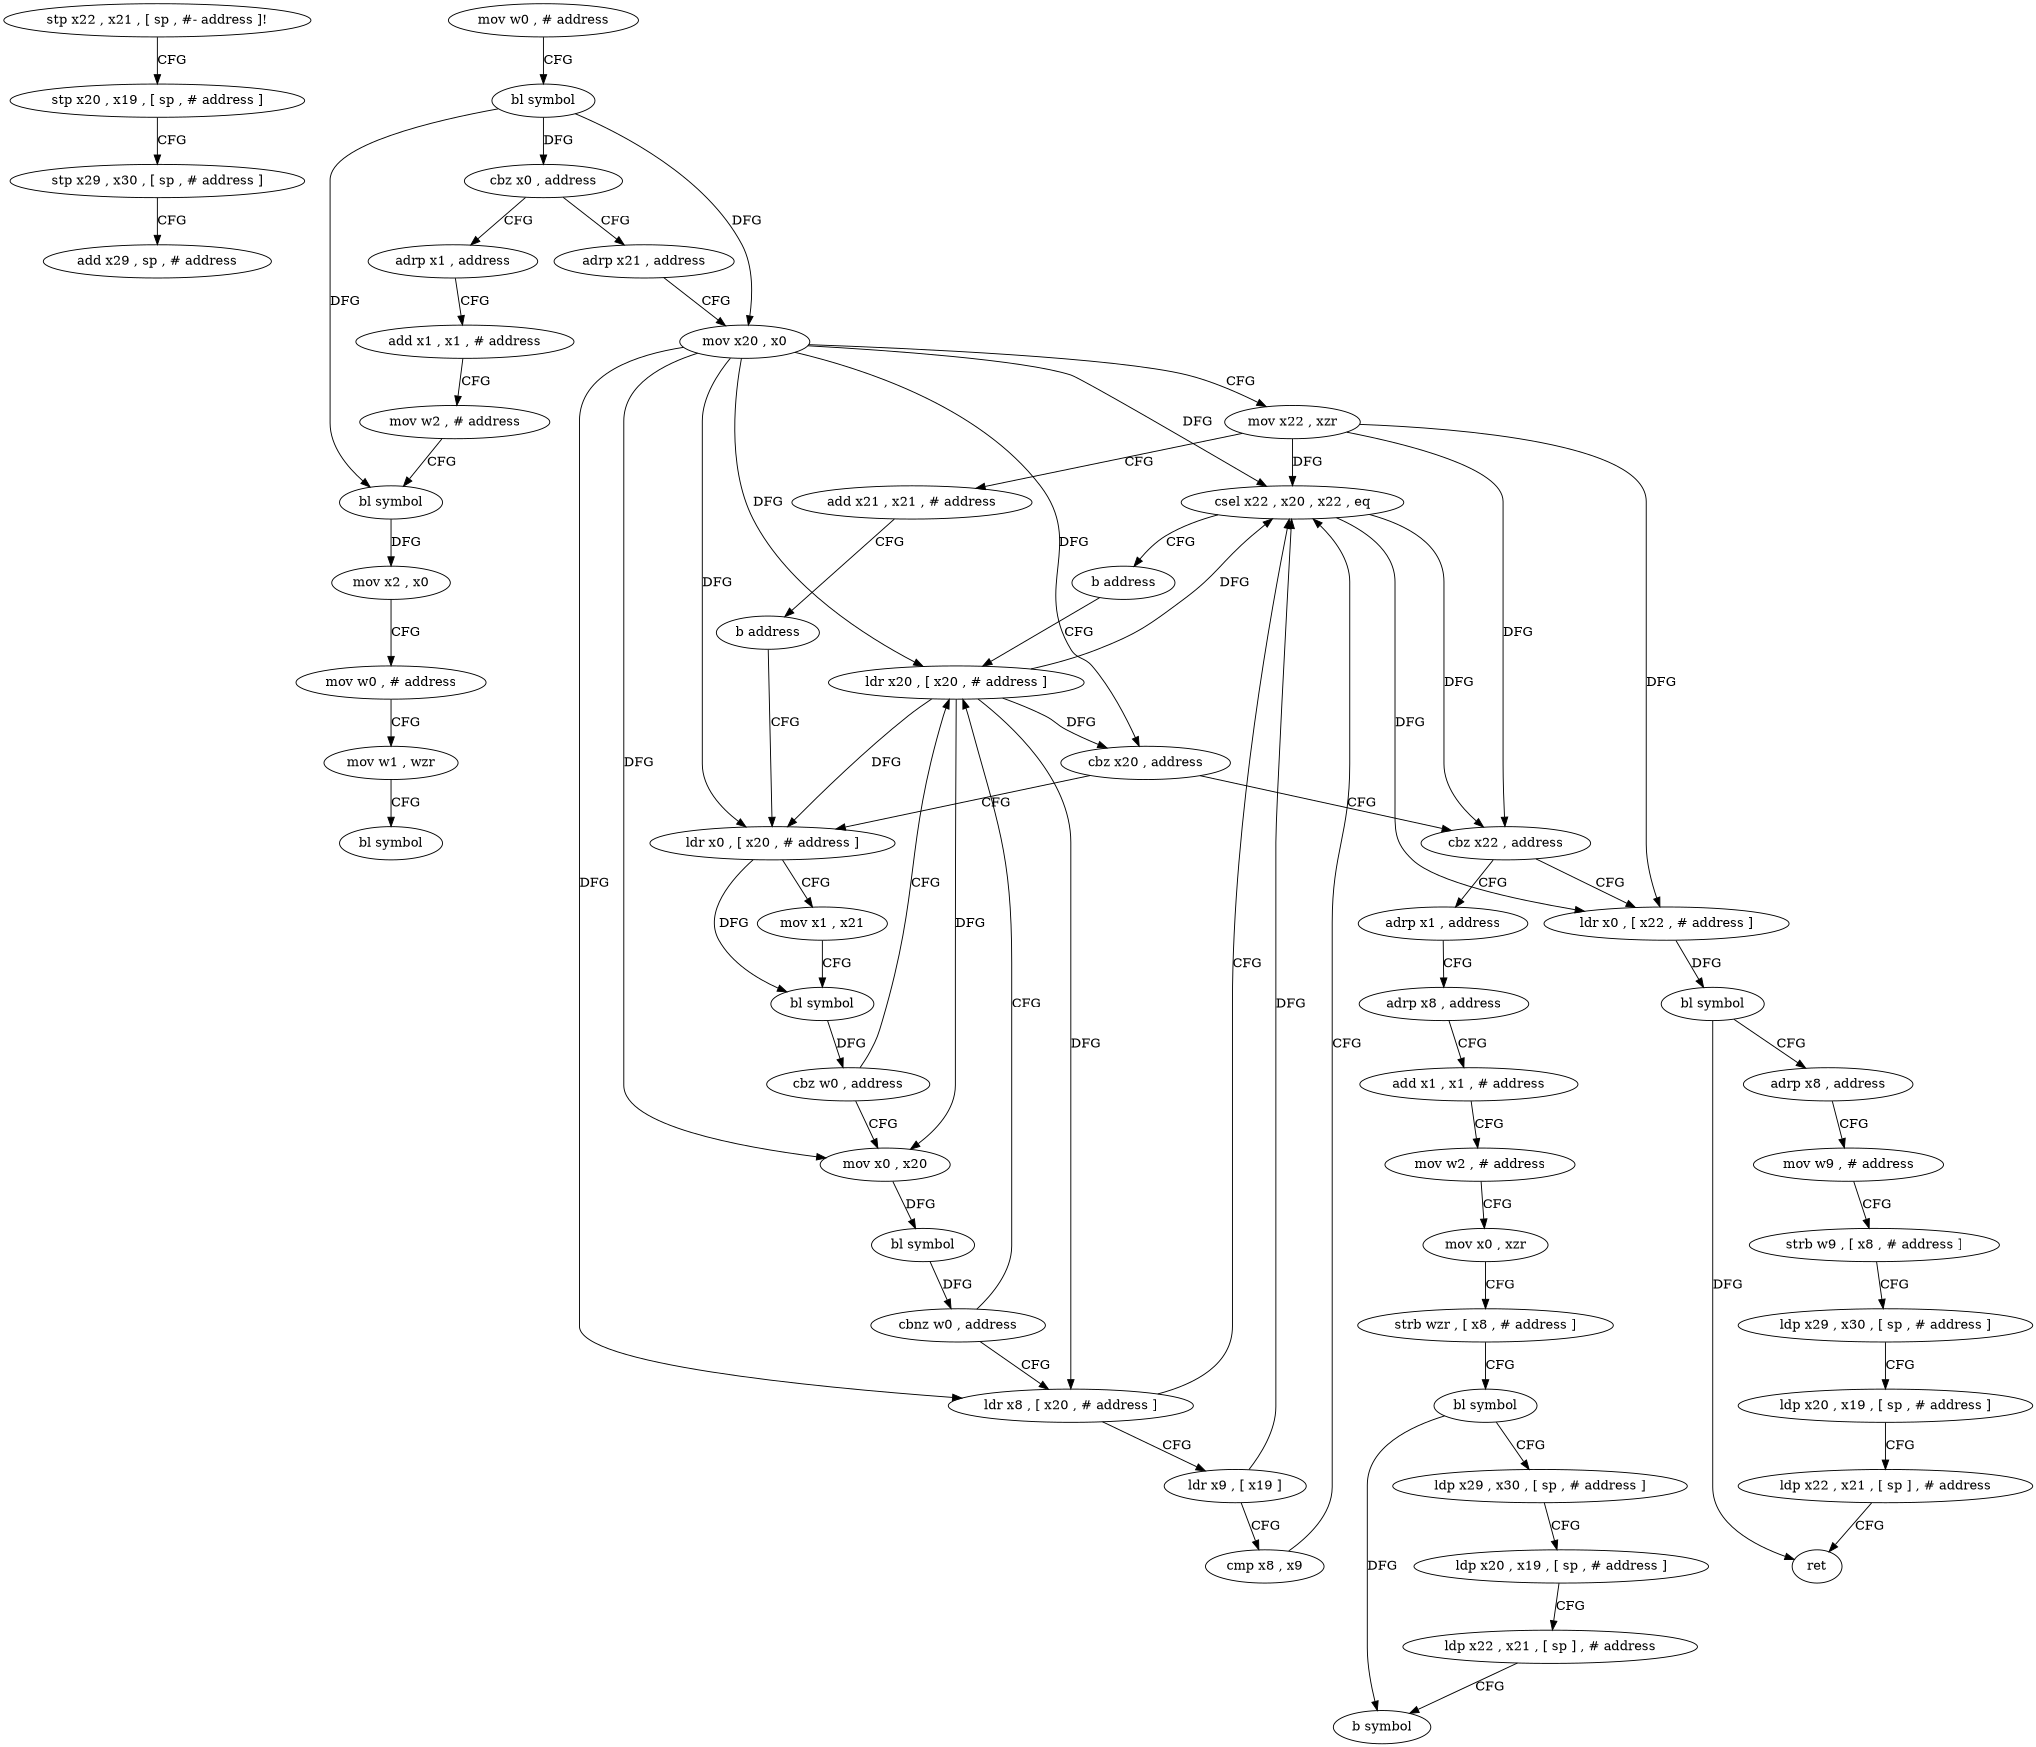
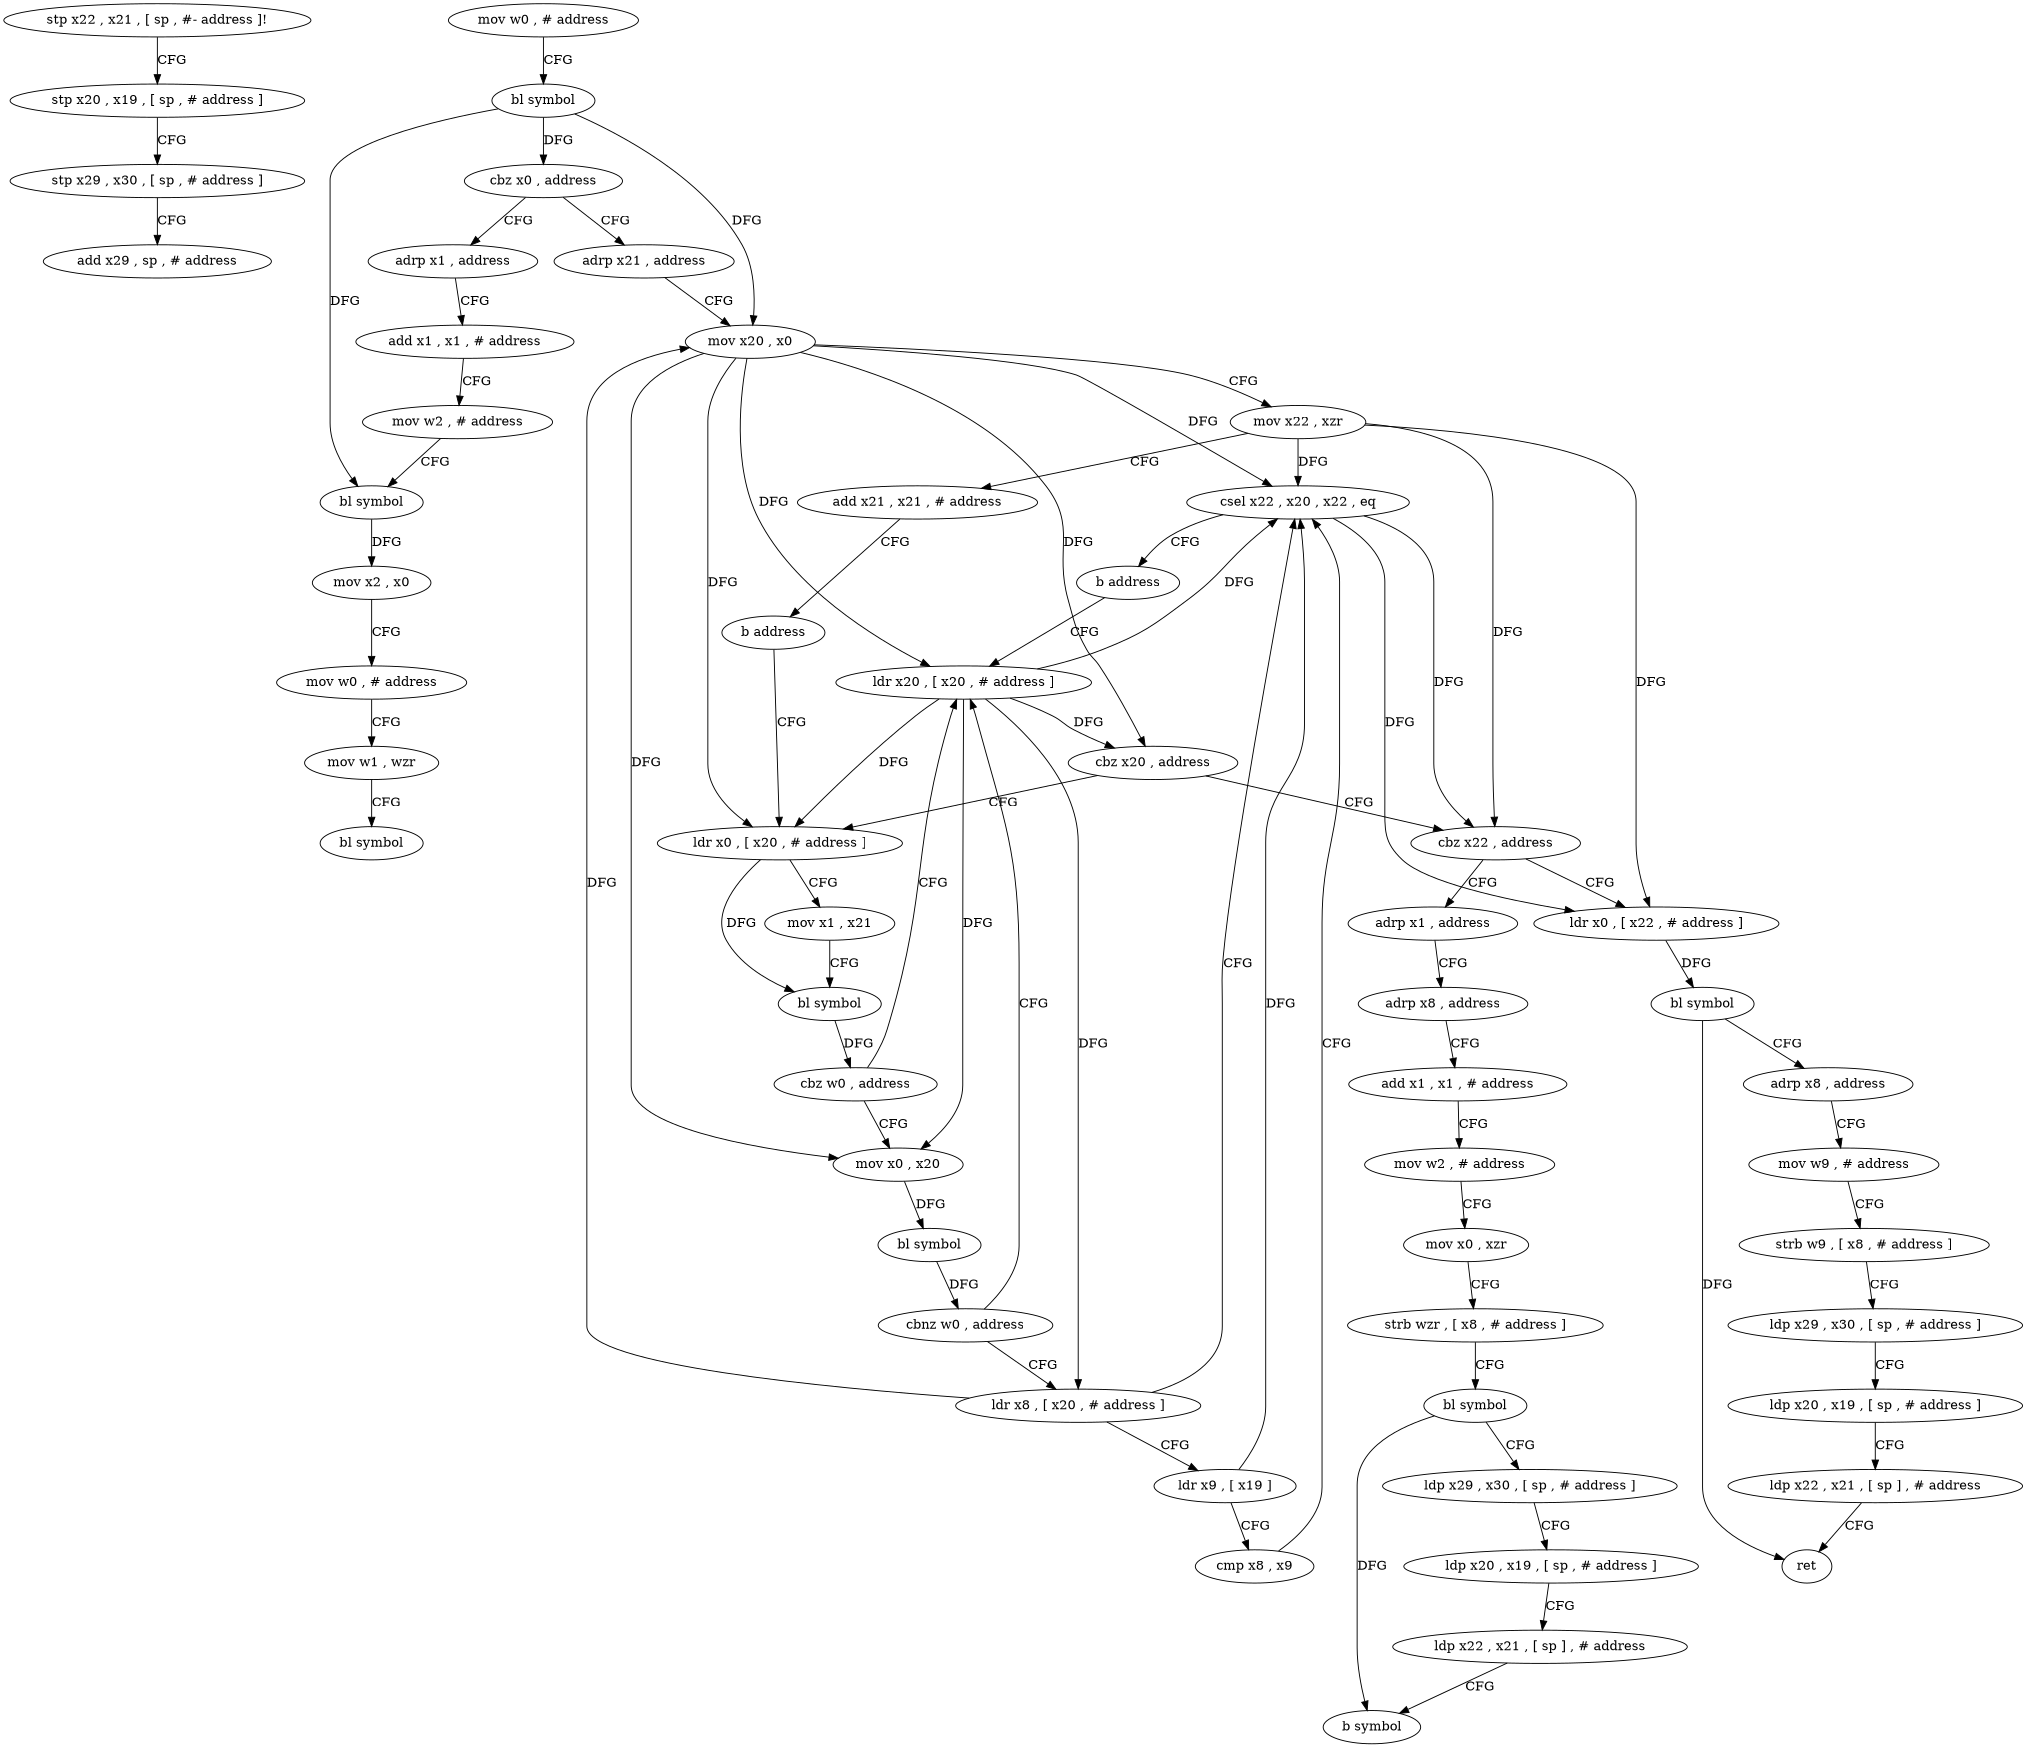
edge "mov x20 , x0" -> "ldr x8 , [ x20 , # address ]": reversed
